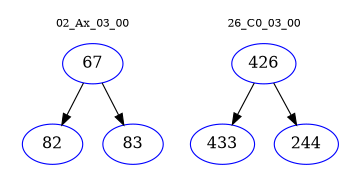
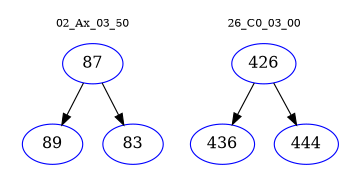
cluster "02_Ax_03_00": label "02_Ax_03_00" -> "02_Ax_03_50"
node "67": label "67" -> "87"
node "82": label "82" -> "89"
node "433": label "433" -> "436"
node "244": label "244" -> "444"
